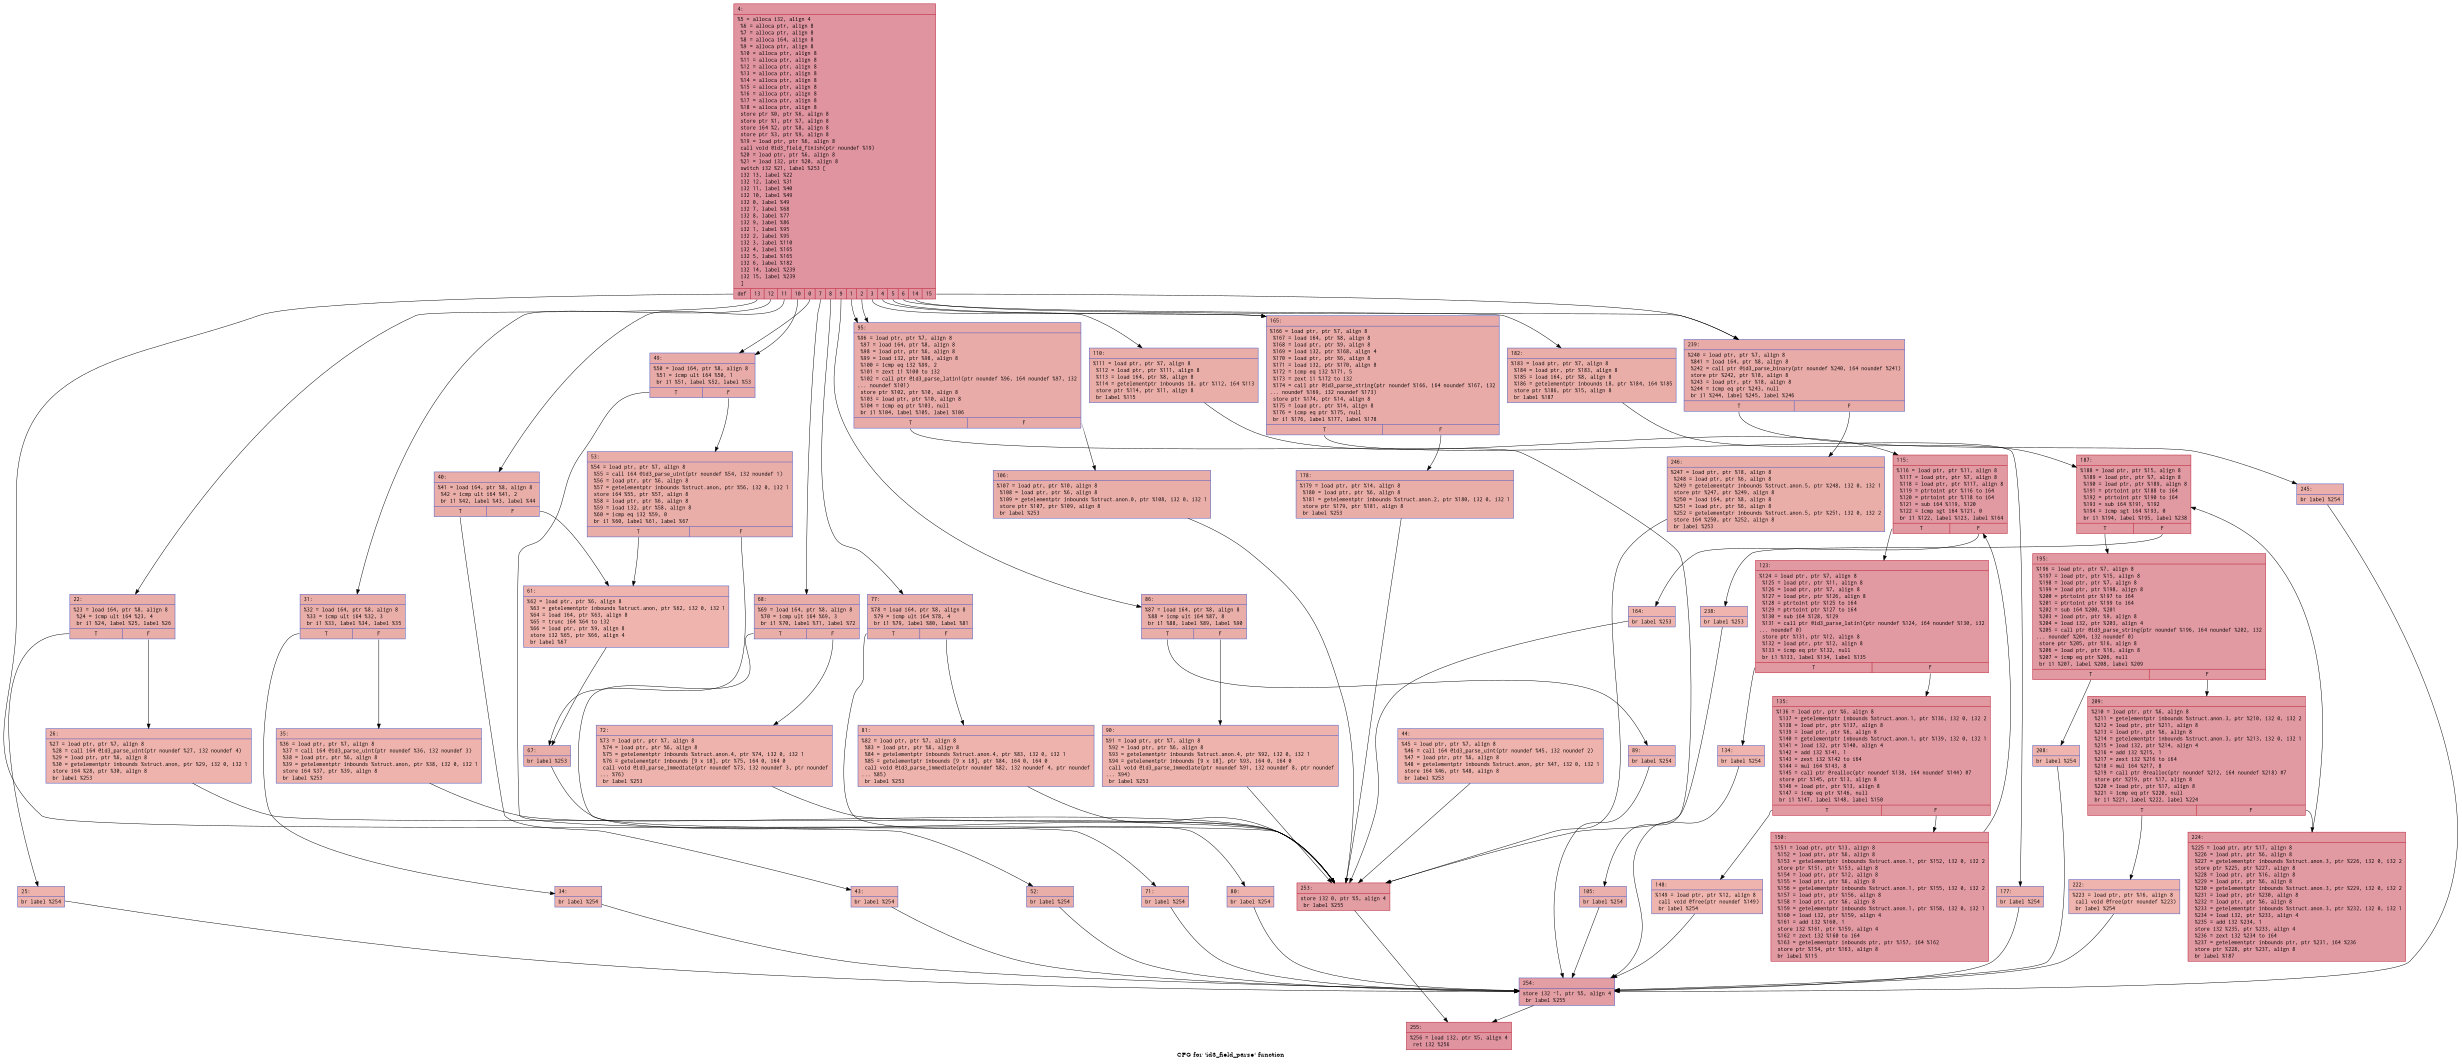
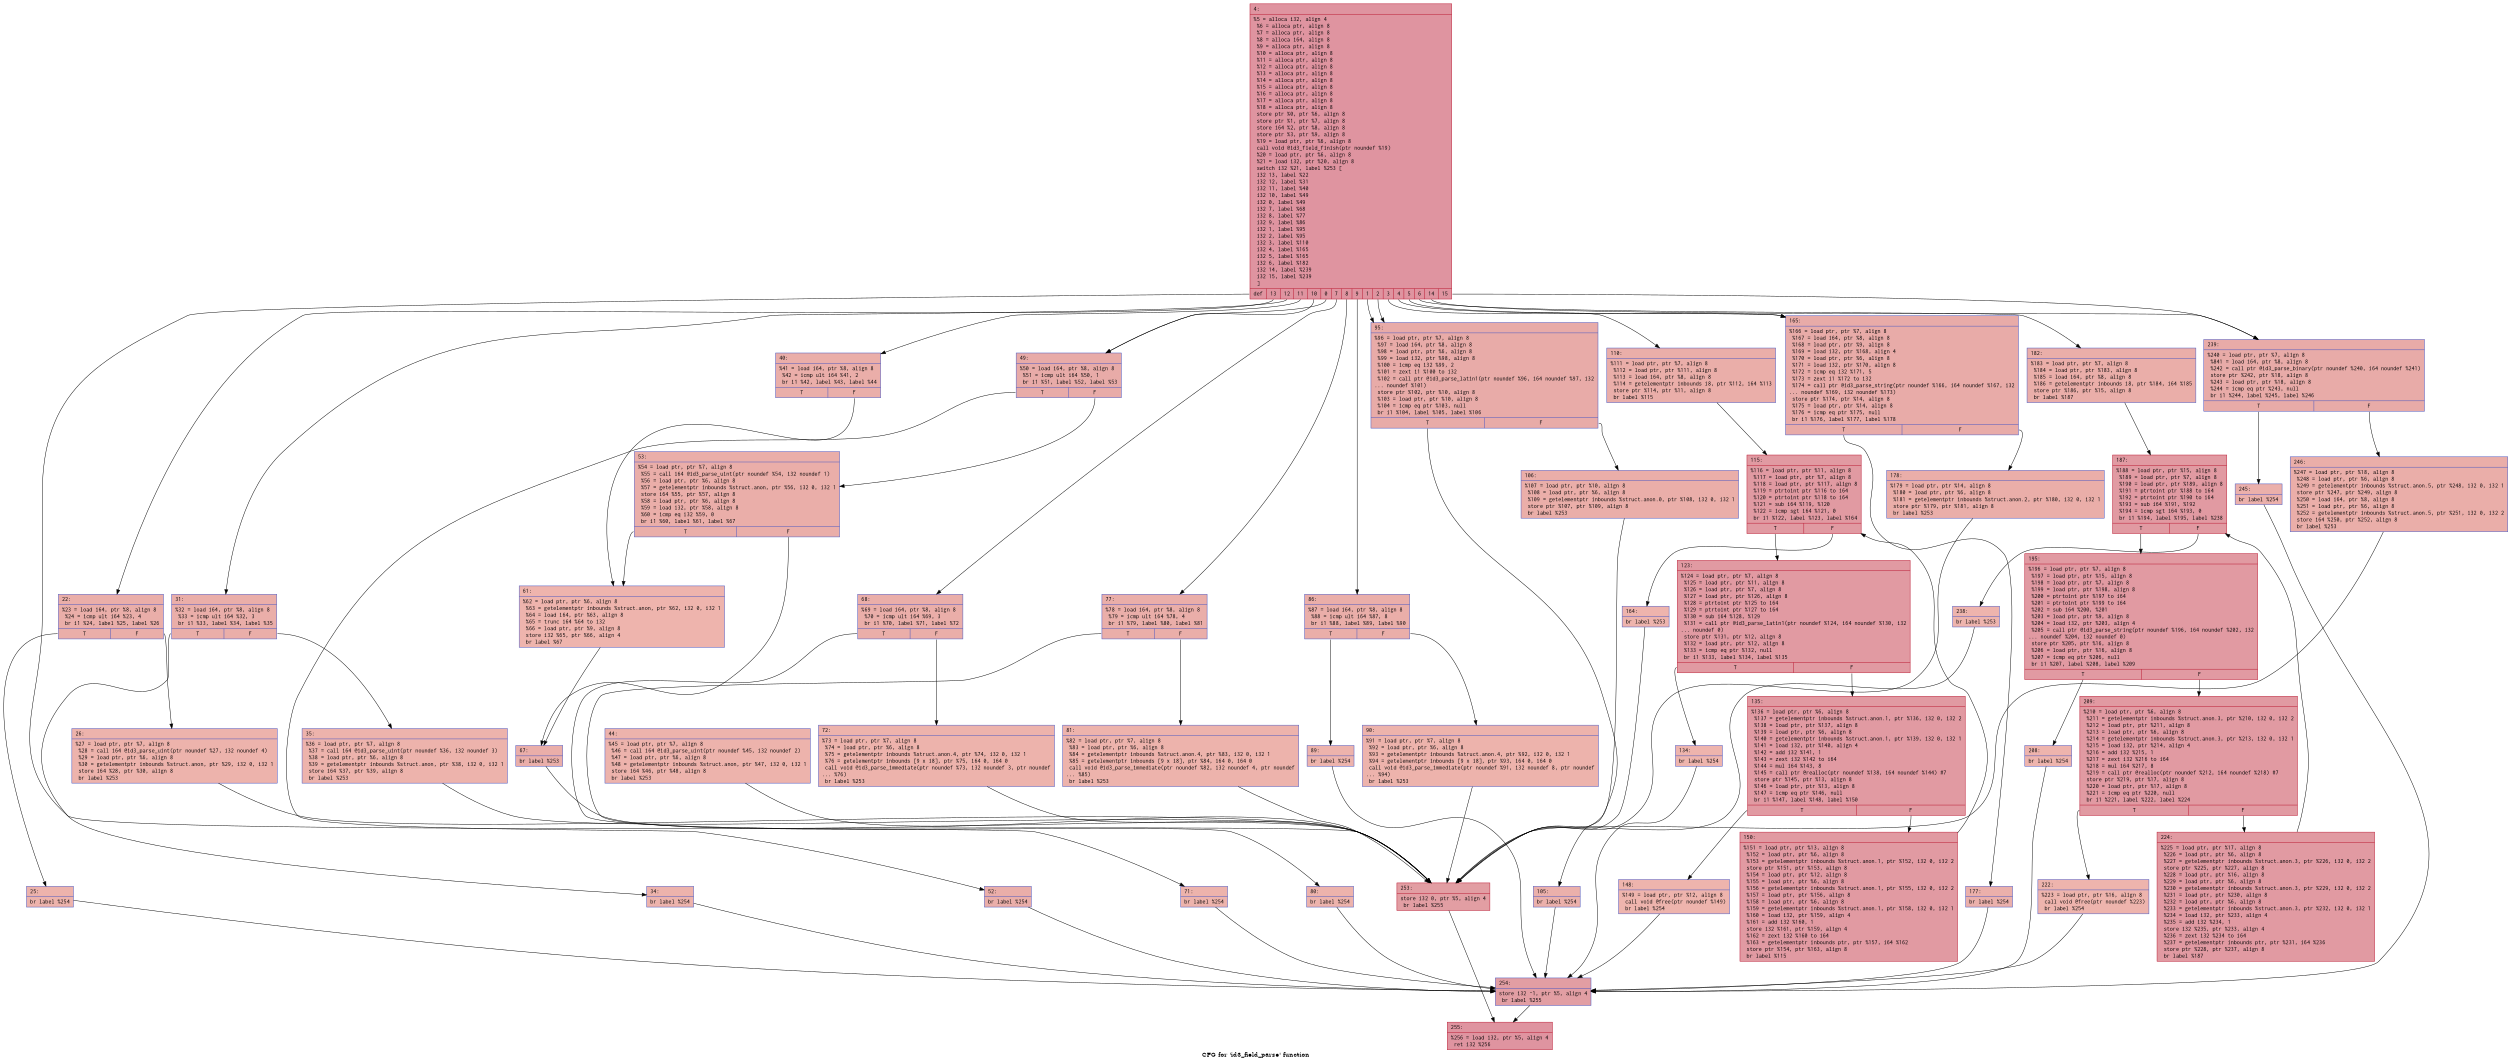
node "43:": removed
